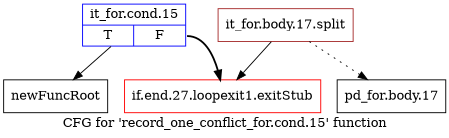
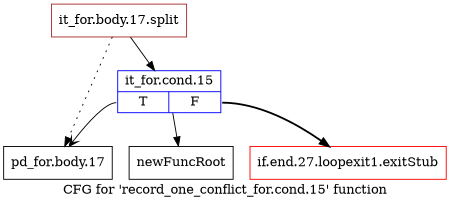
edge "it_for.body.17.split" -> "if.end.27.loopexit1.exitStub": now "it_for.body.17.split" -> "it_for.cond.15"
edge "it_for.cond.15" -> "pd_for.body.17": added
